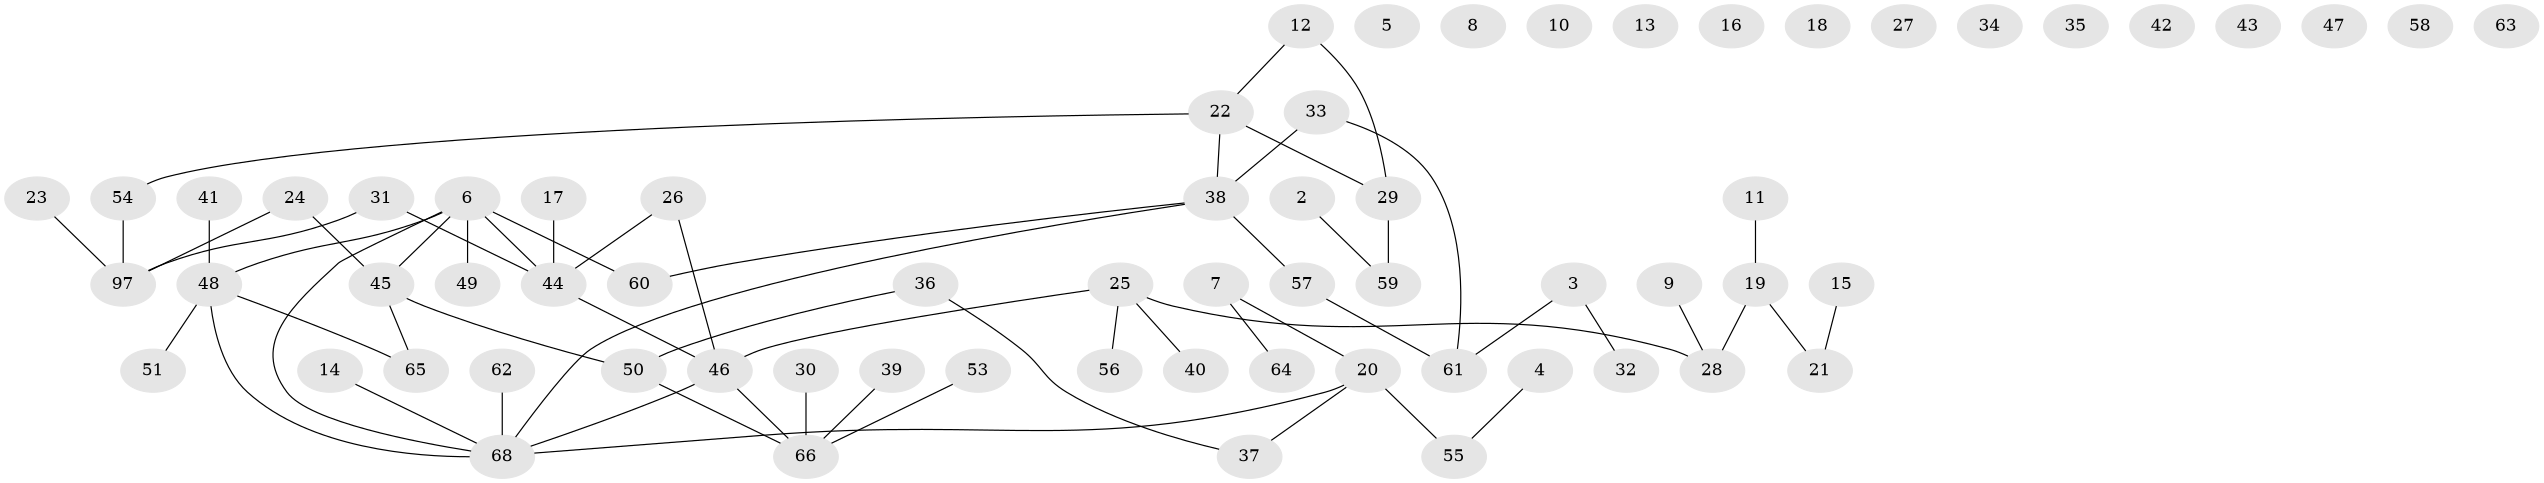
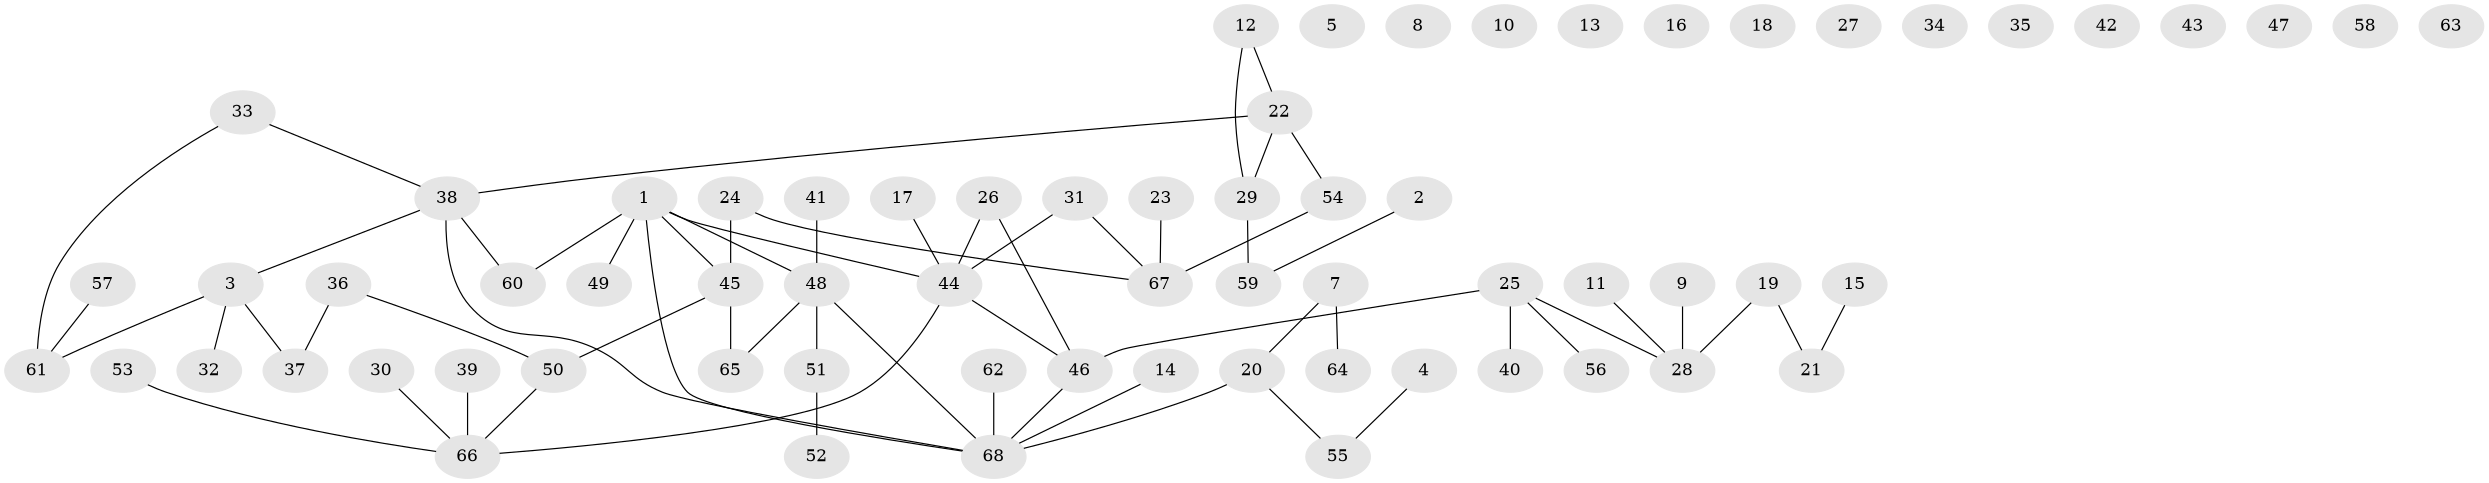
node "6": label "6" -> "1"
edge "38" -- "57": now "38" -- "3"
edge "11" -- "19": now "11" -- "28"
node "97": label "97" -> "67"
edge "46" -- "66": now "44" -- "66"
edge "20" -- "37": now "3" -- "37"
node "52": added
